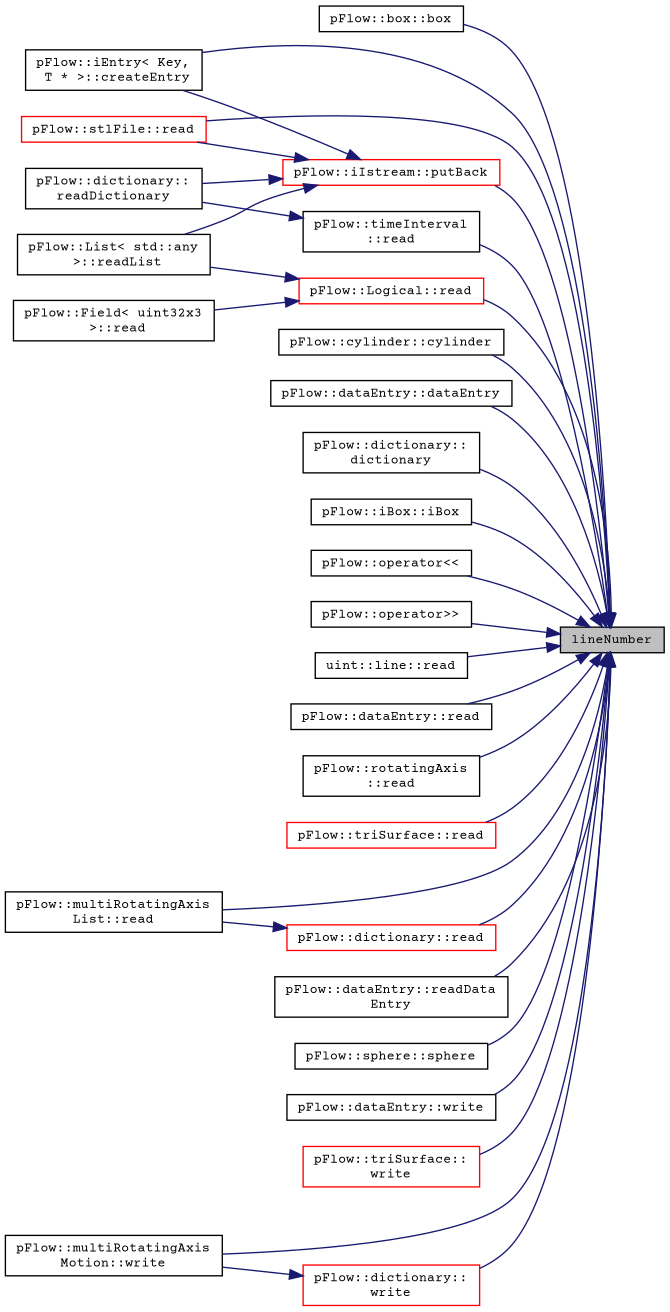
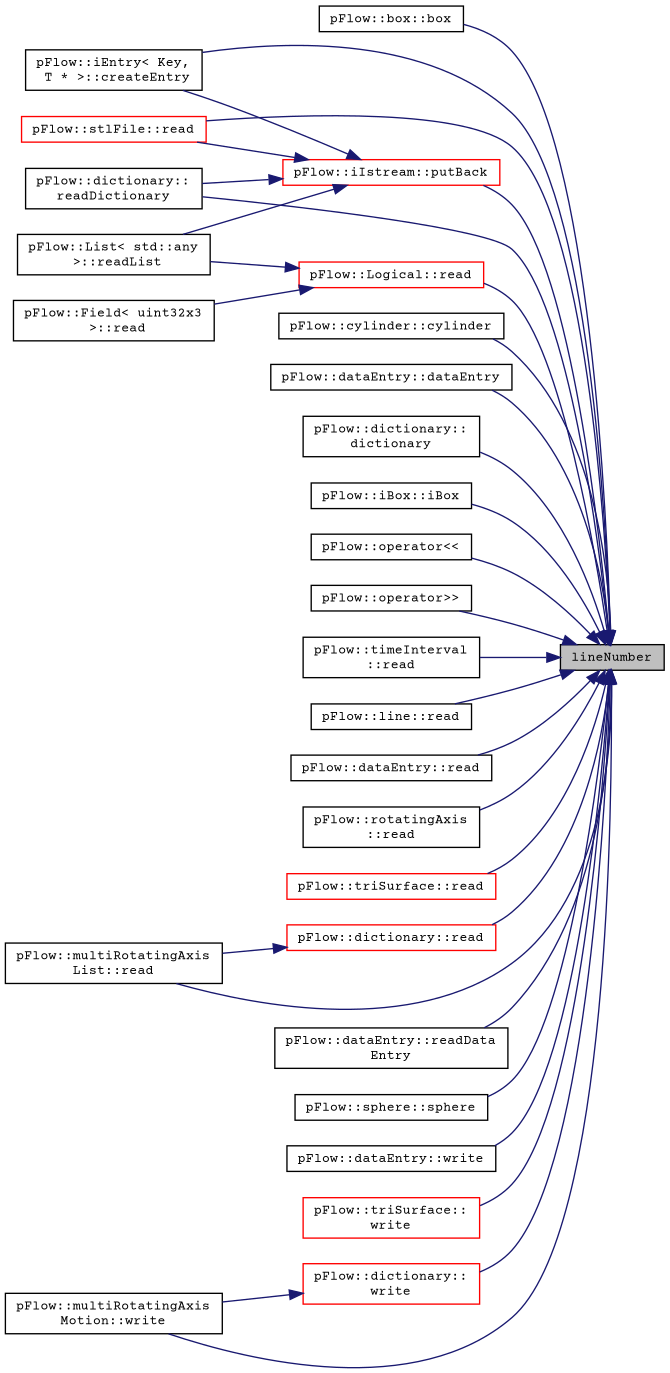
edge "pFlow::dictionary:: readDictionary" -> "pFlow::timeInterval ::read": now "pFlow::dictionary:: readDictionary" -> "lineNumber"
node "uint::line::read": label "uint::line::read" -> "pFlow::line::read"
